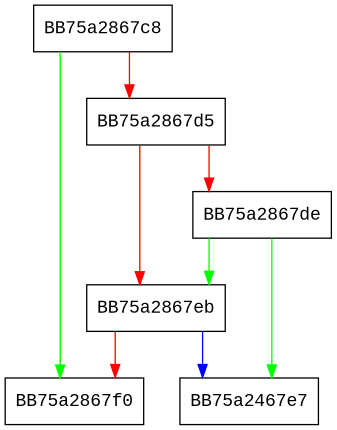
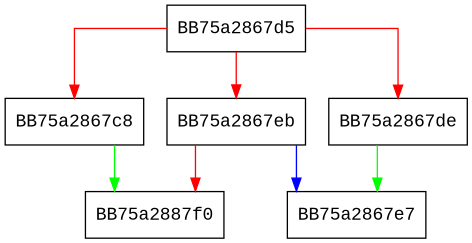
edge "BB75a2867c8" -> "BB75a2867d5": reversed
edge "BB75a2867de" -> "BB75a2867eb": removed
node "BB75a2867f0": label "BB75a2867f0" -> "BB75a2887f0"
node "BB75a2467e7": label "BB75a2467e7" -> "BB75a2867e7"
